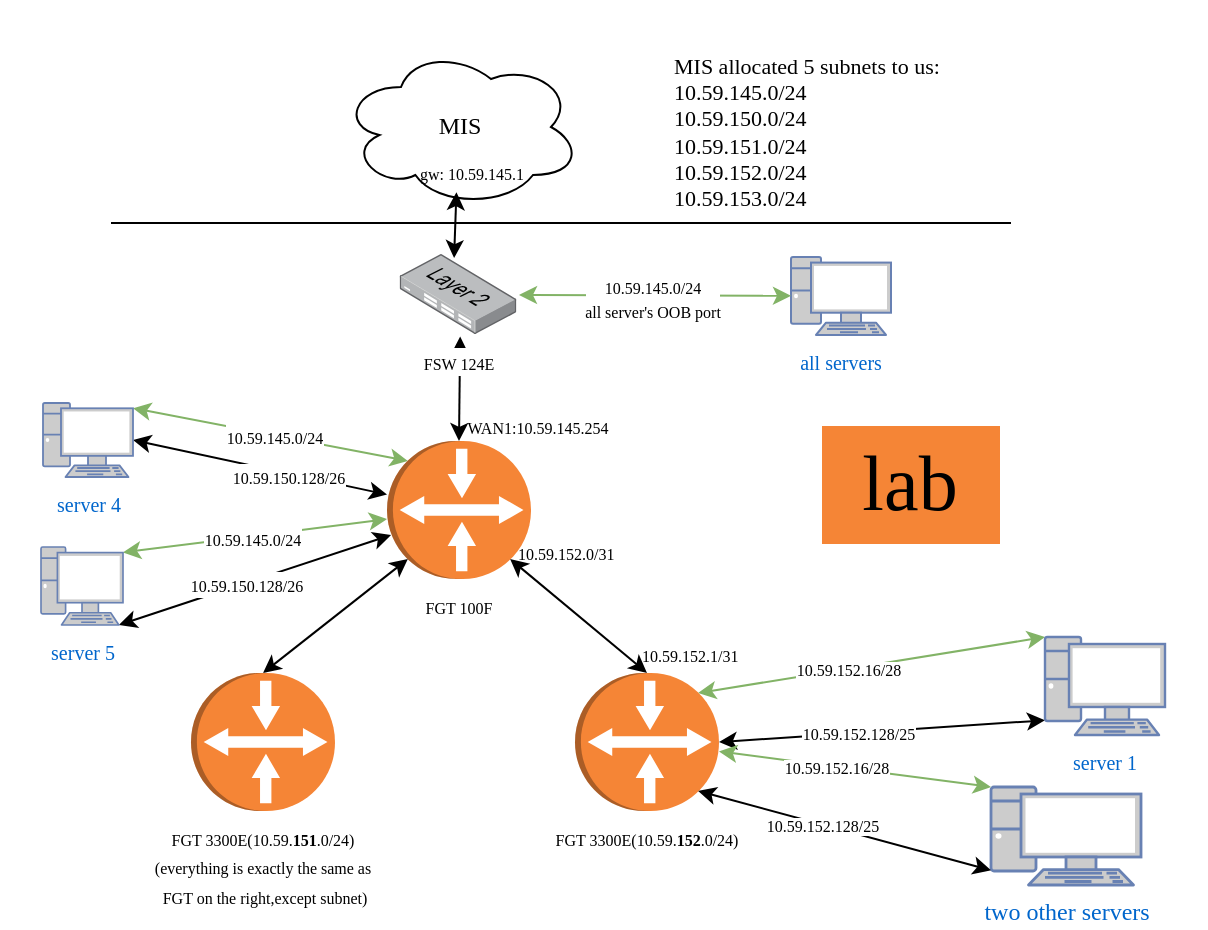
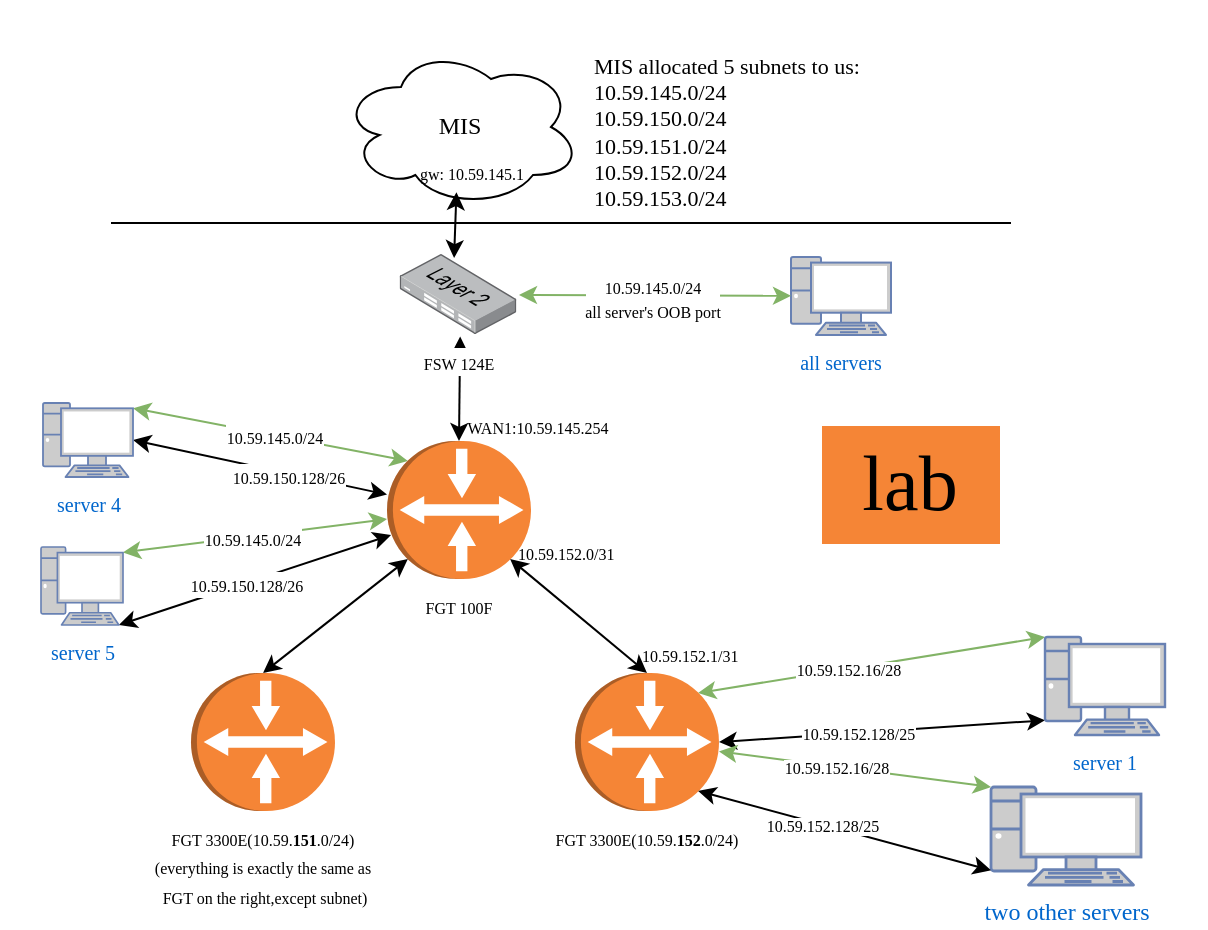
node "MIS allocated 5 subnets to us: 10.59.145.0/24 10.59.150.0/24 10.59.151.0/24 10.59.152.0/24 10.59.153.0/24": moved (811, 131) -> (731, 131)
